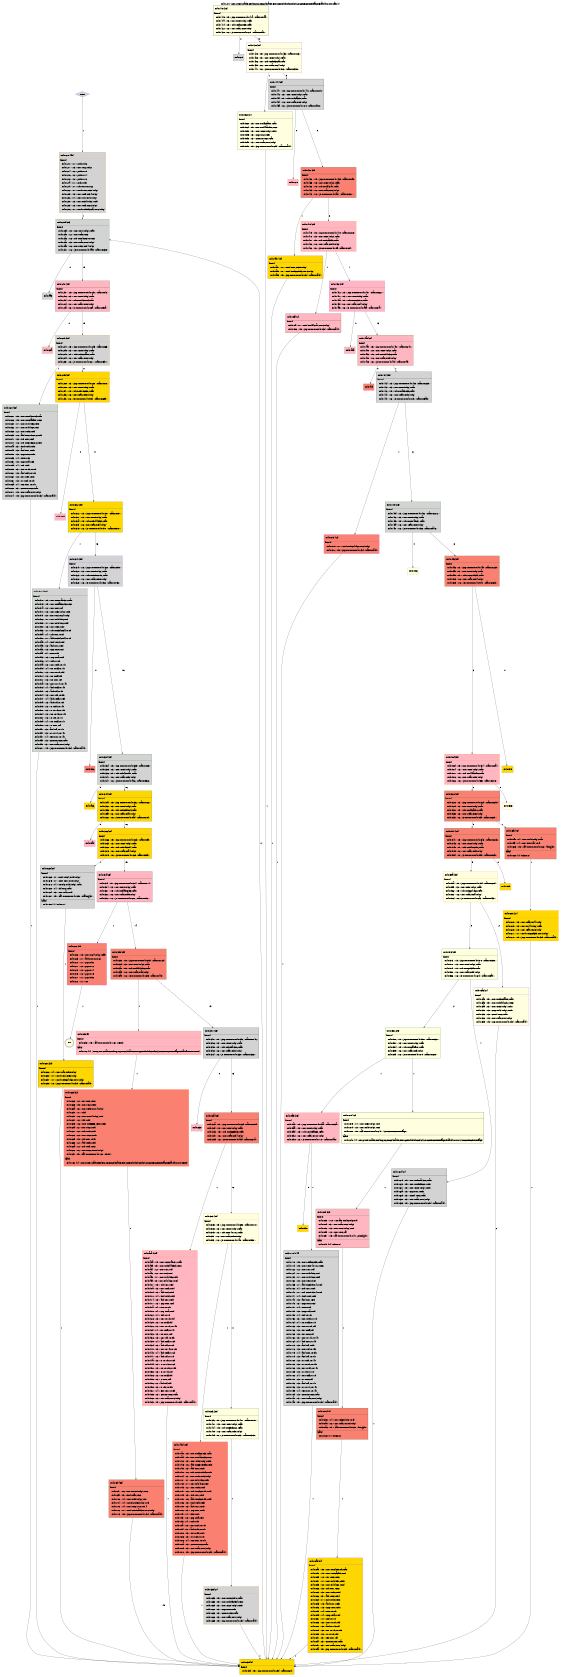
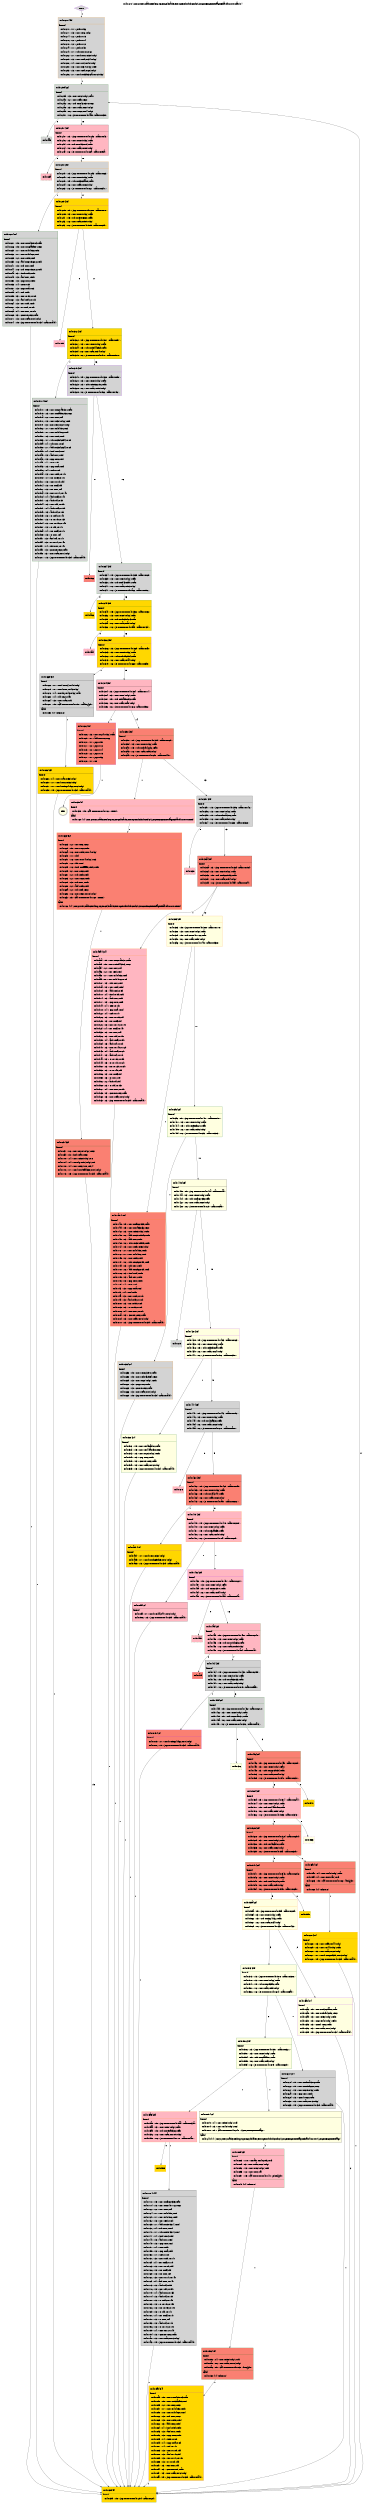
edge "0x4013fc [25]" -> "0x401415 [25]": added, label "10"
